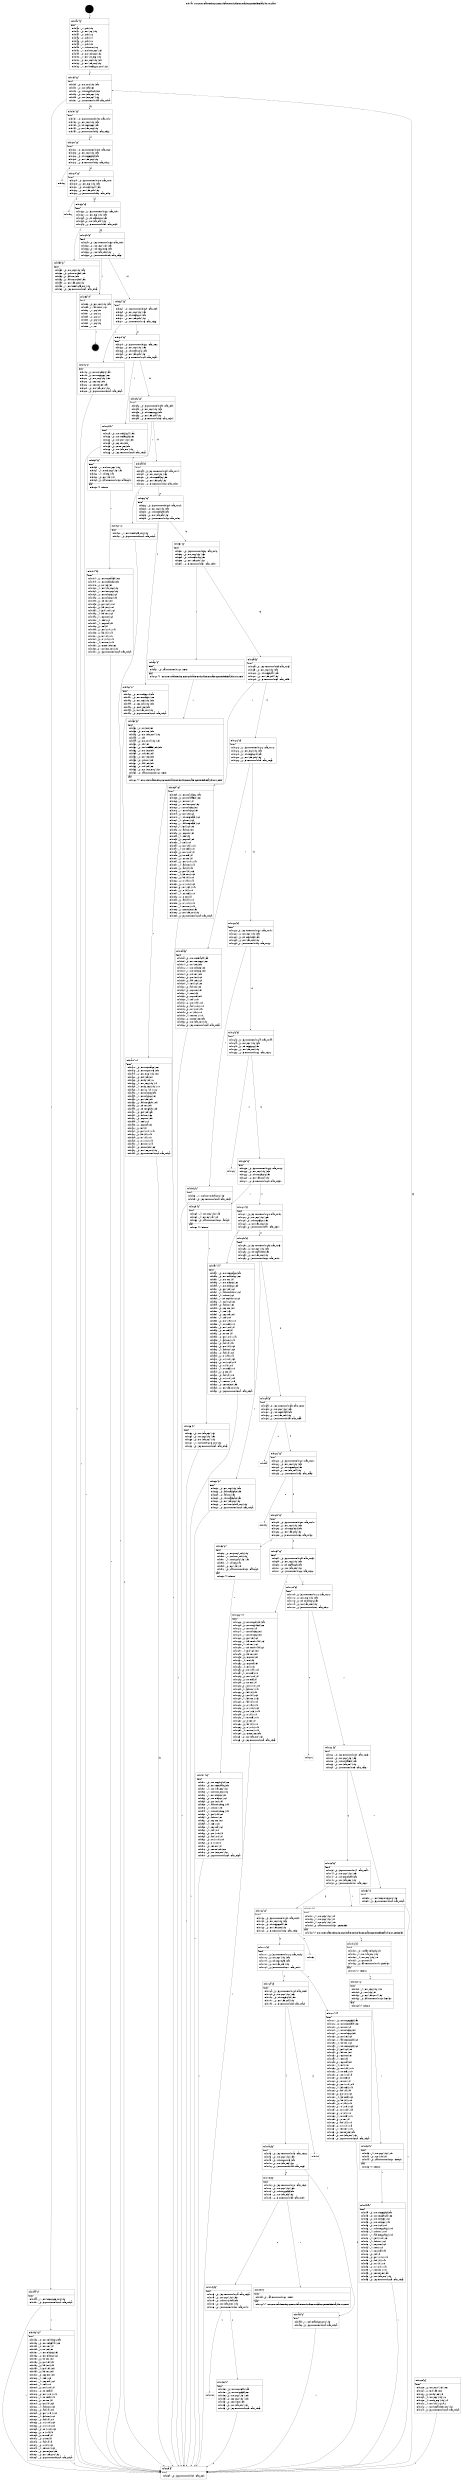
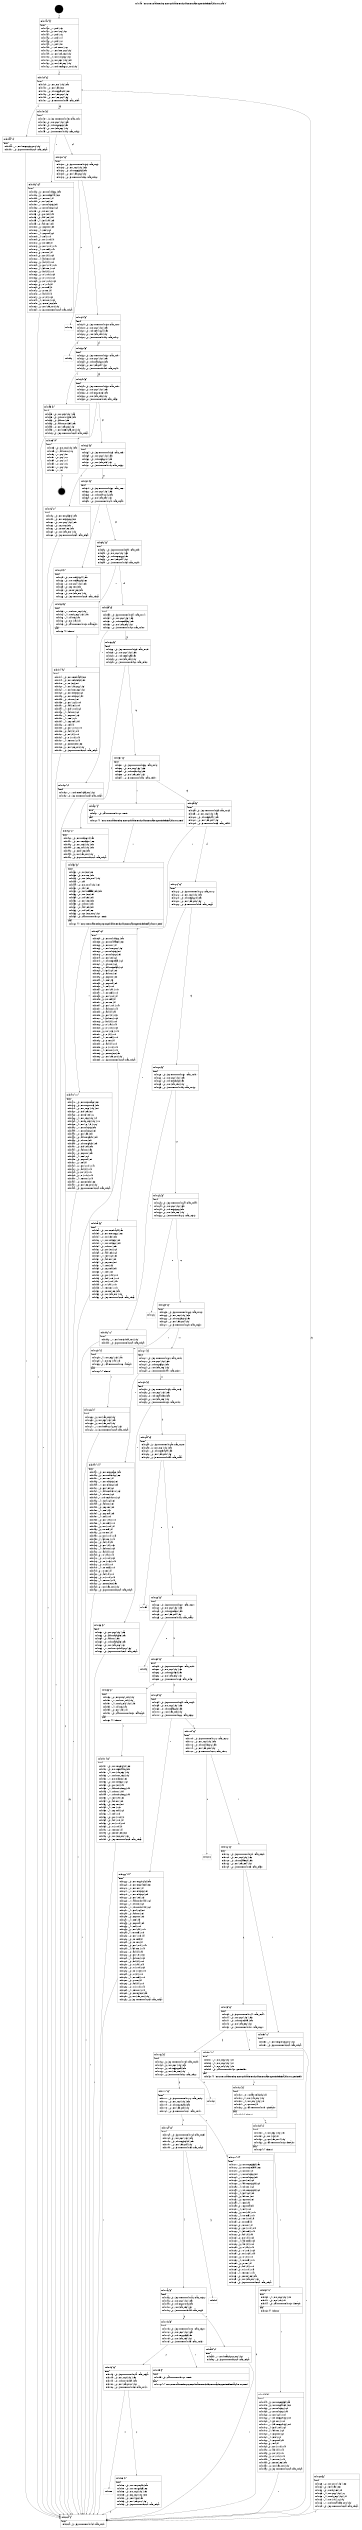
edge "0x401daa [12]" -> "0x401dd3 [134]": now "0x4014e7 [25]" -> "0x401dd3 [134]"
